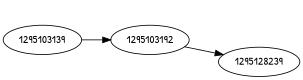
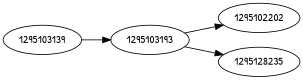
node "1295102202": added
node "1295103192": label "1295103192" -> "1295103193"
node "1295128239": label "1295128239" -> "1295128235"
